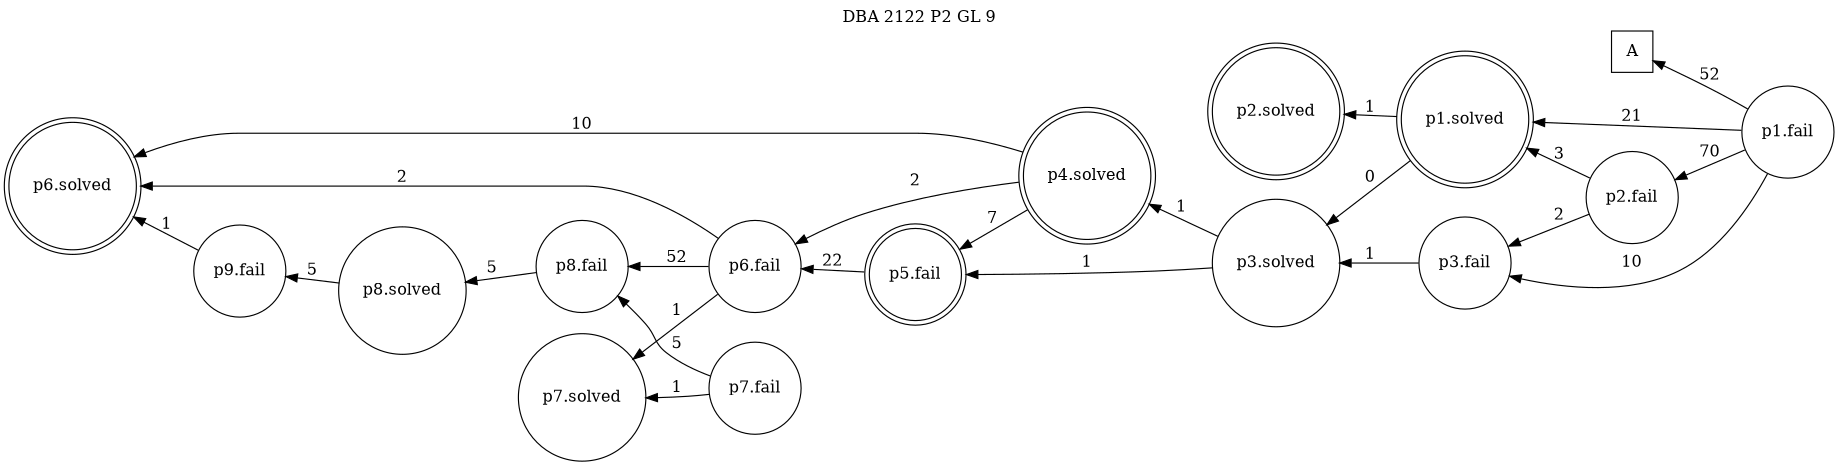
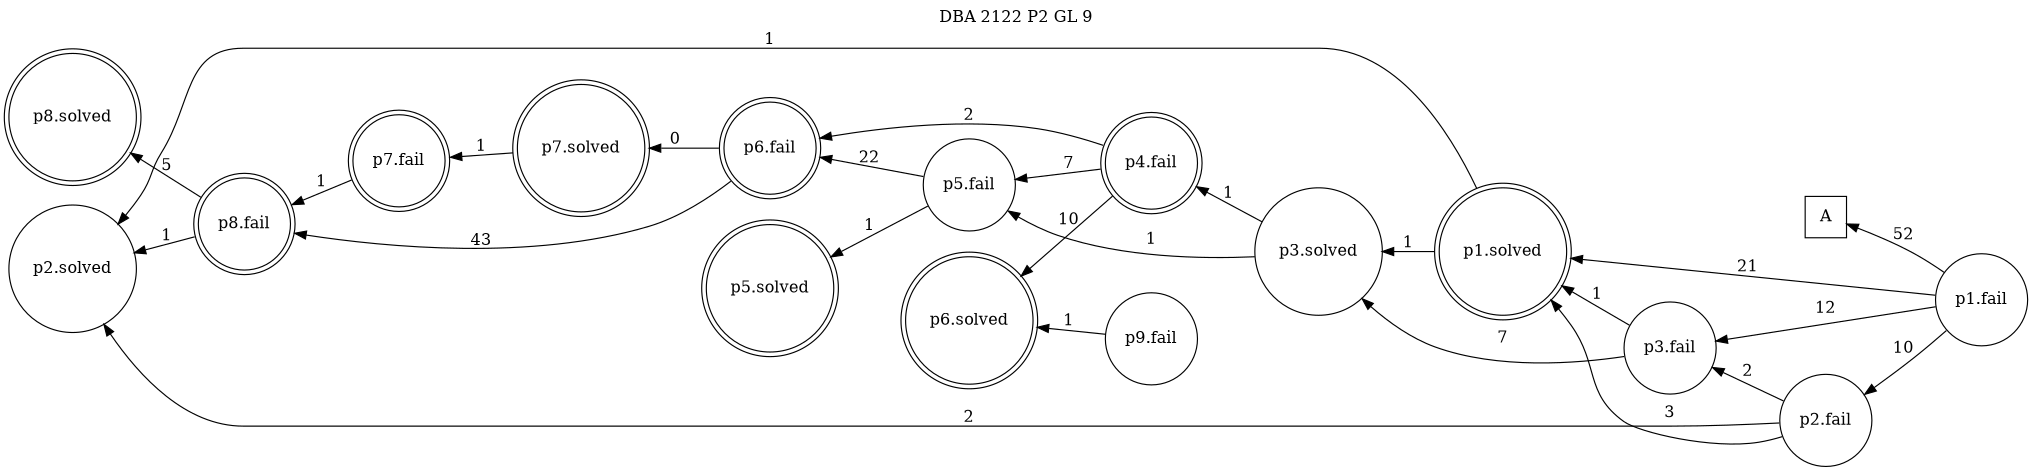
node "p2.solved": shape doublecircle -> circle
edge "p1.fail" -> "p2.fail": label "70" -> "10"
node "p4.solved": label "p4.solved" -> "p4.fail"
edge "p1.solved" -> "p3.solved": label "0" -> "1"
edge "p6.fail" -> "p6.solved": removed, label "2"
edge "p8.fail" -> "p2.solved": added, label "1"
edge "p3.fail" -> "p3.solved": label "1" -> "7"
edge "p6.fail" -> "p8.fail": label "52" -> "43"
edge "p1.fail" -> "p3.fail": label "10" -> "12"
node "p8.fail": shape circle -> doublecircle
node "p6.fail": shape circle -> doublecircle
node "p5.fail": shape doublecircle -> circle
edge "p8.solved" -> "p9.fail": removed, label "5"
node "p5.solved": added
node "p8.solved": shape circle -> doublecircle
edge "p3.fail" -> "p1.solved": added, label "1"
edge "p6.fail" -> "p7.solved": label "1" -> "0"
edge "p7.fail" -> "p8.fail": label "5" -> "1"
node "p7.fail": shape circle -> doublecircle
node "p7.solved": shape circle -> doublecircle
edge "p7.fail" -> "p7.solved": reversed
edge "p2.fail" -> "p2.solved": added, label "2"
